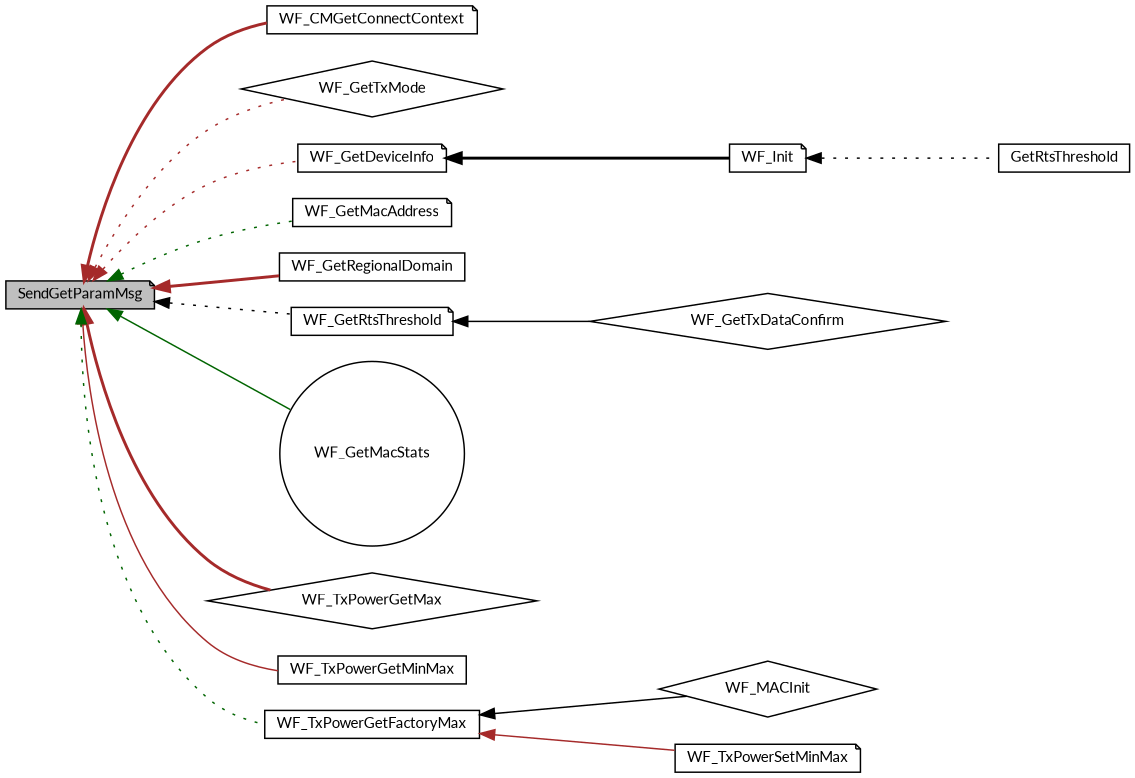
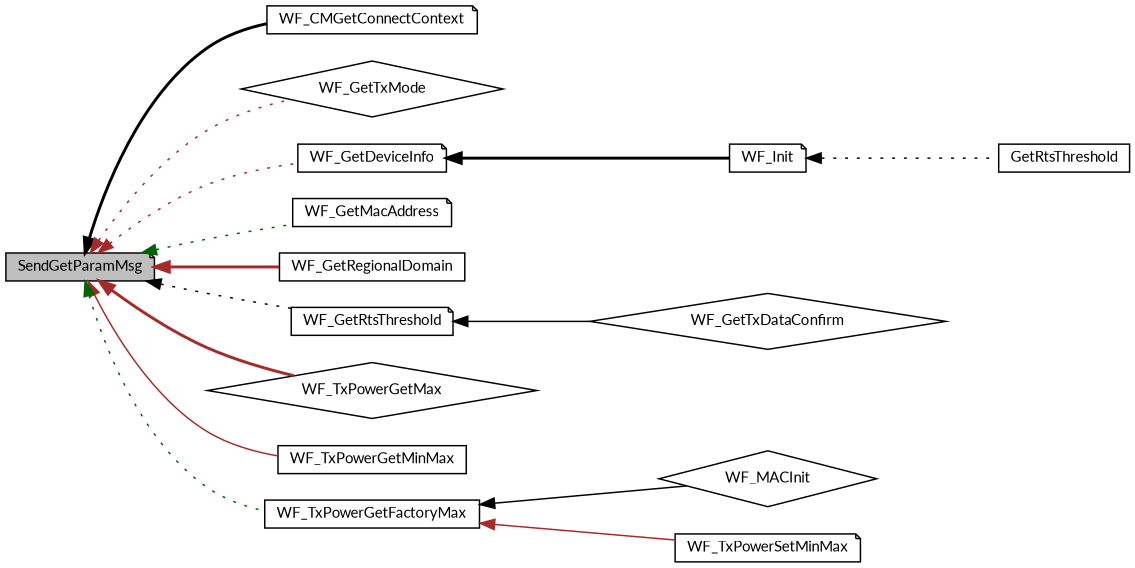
edge "WF_CMGetConnectContext" -> "SendGetParamMsg": color brown -> black
node "WF_GetMacStats": removed
